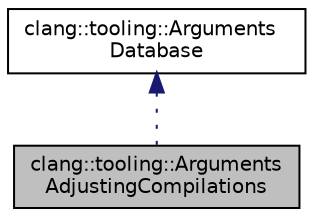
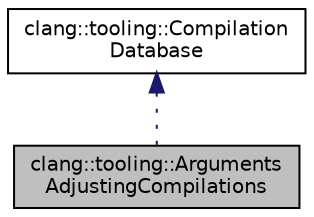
node "clang::tooling::Arguments Database": label "clang::tooling::Arguments Database" -> "clang::tooling::Compilation Database"
